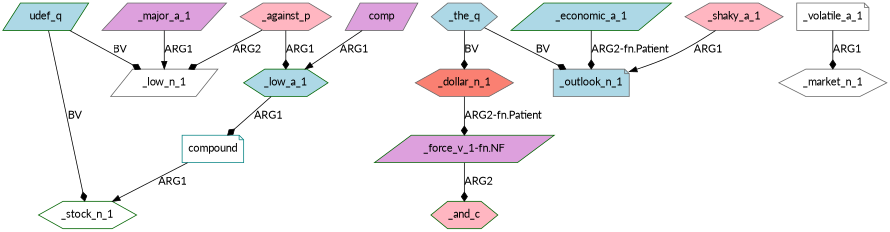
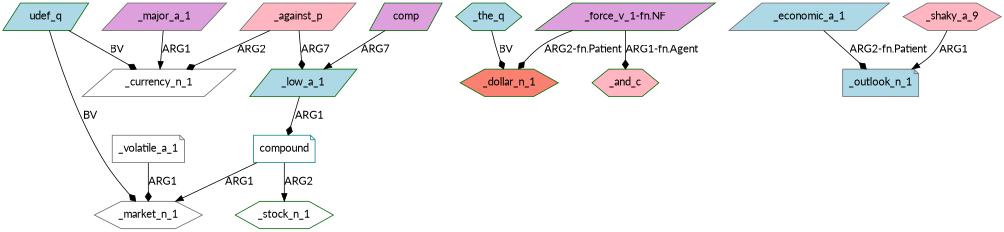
node "_against_p": shape hexagon -> parallelogram
node "comp": color gray40 -> darkgreen
node "_the_q": color gray40 -> darkgreen
node "_economic_a_1": color darkgreen -> gray40
node "_shaky_a_1": label "_shaky_a_1" -> "_shaky_a_9"
edge "_the_q" -> "_outlook_n_1": removed, label "BV"
edge "_against_p" -> "_low_a_1": label "ARG1" -> "ARG7"
edge "comp" -> "_low_a_1": label "ARG1" -> "ARG7"
node "_low_n_1": label "_low_n_1" -> "_currency_n_1"
node "_low_a_1": shape hexagon -> parallelogram
node "_dollar_n_1": color gray40 -> darkgreen
edge "udef_q" -> "_stock_n_1": now "udef_q" -> "_market_n_1"
edge "_dollar_n_1" -> "_force_v_1-fn.NF": reversed
edge "compound" -> "_market_n_1": added, label "ARG1"
edge "compound" -> "_stock_n_1": label "ARG1" -> "ARG2"
edge "_force_v_1-fn.NF" -> "_and_c": label "ARG2" -> "ARG1-fn.Agent"
